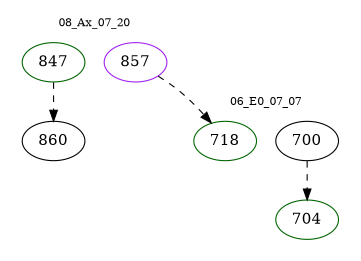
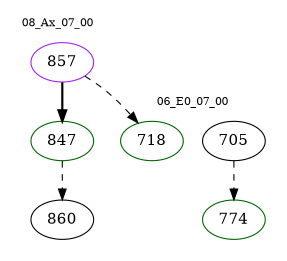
cluster "08_Ax_07_20": label "08_Ax_07_20" -> "08_Ax_07_00"
edge "857" -> "847": added
cluster "06_E0_07_07": label "06_E0_07_07" -> "06_E0_07_00"
node "700": label "700" -> "705"
node "704": label "704" -> "774"
